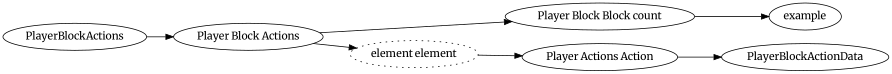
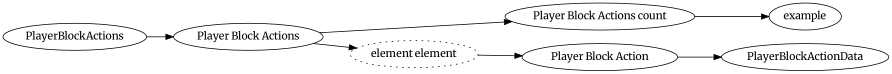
node "Player Block Block count": label "Player Block Block count" -> "Player Block Actions count"
node "Player Actions Action": label "Player Actions Action" -> "Player Block Action"
